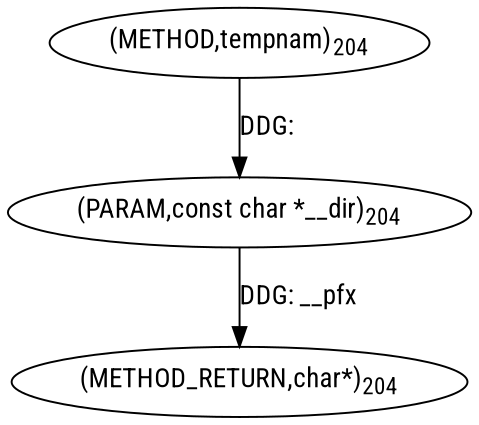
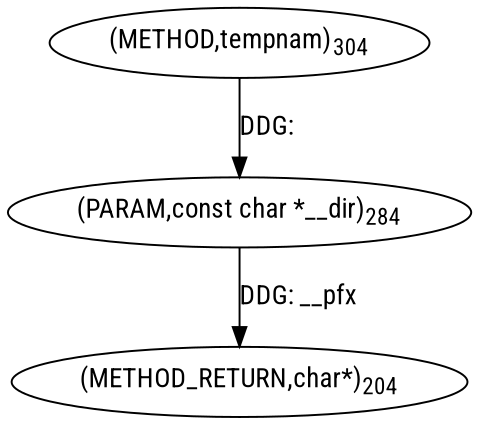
node "(METHOD,tempnam)": text "204" -> "304"
node "(PARAM,const char *__dir)": text "204" -> "284"
